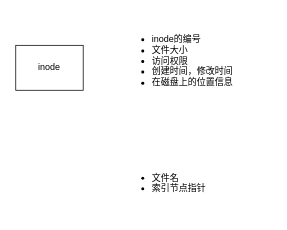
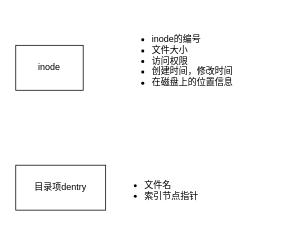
node "目录项dentry": added
node "文件名 索引节点指针": moved (195, 188) -> (188, 195)
